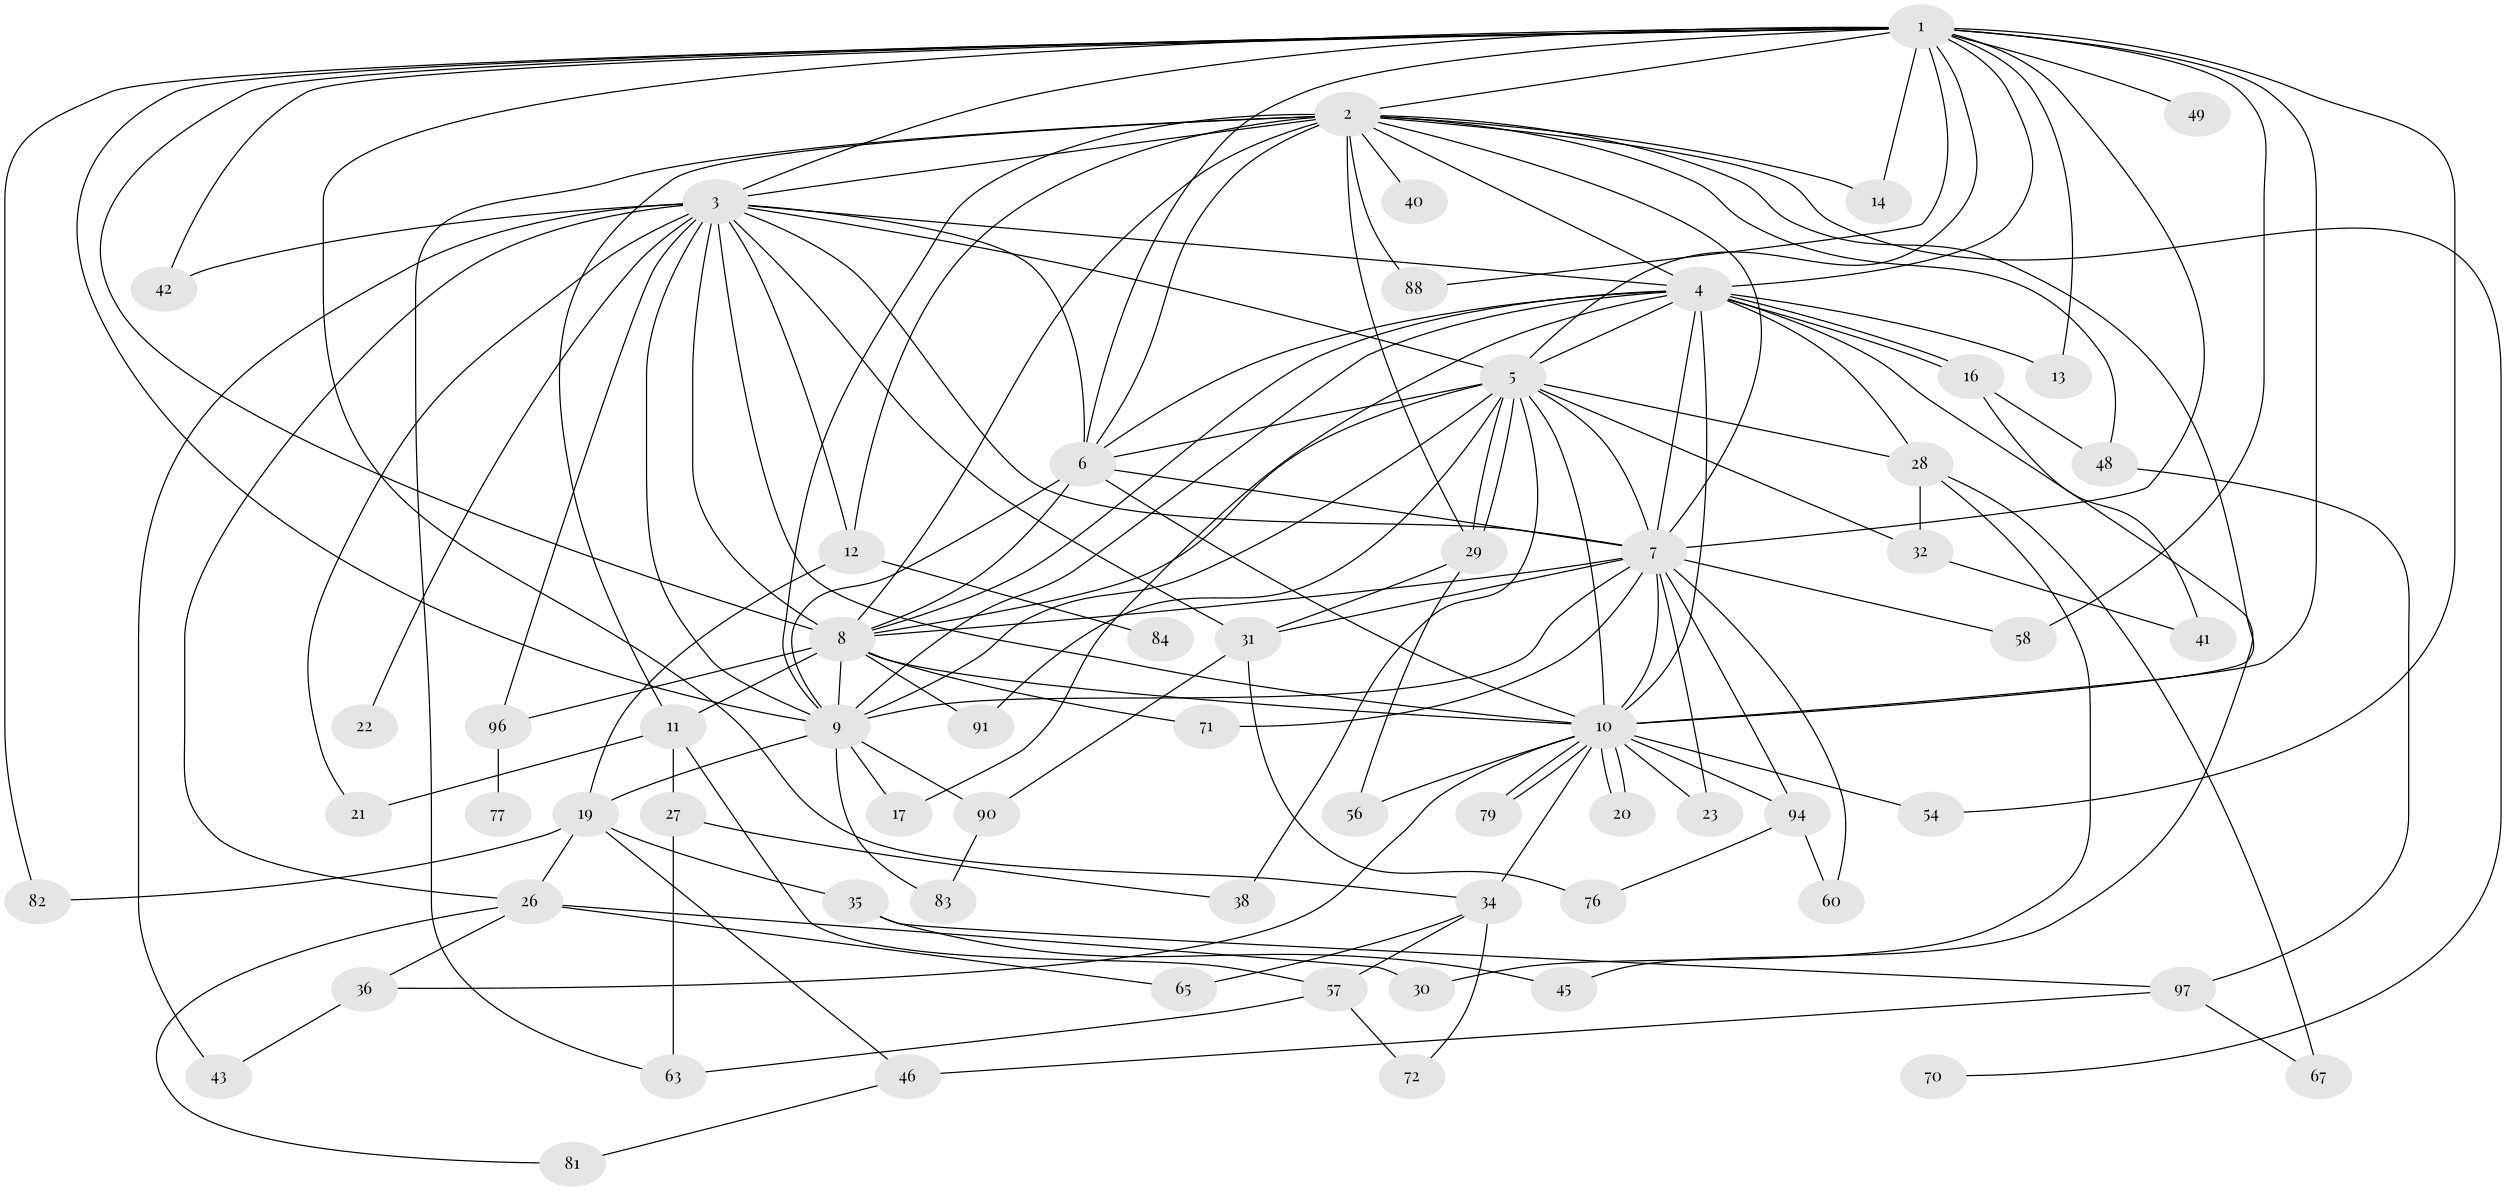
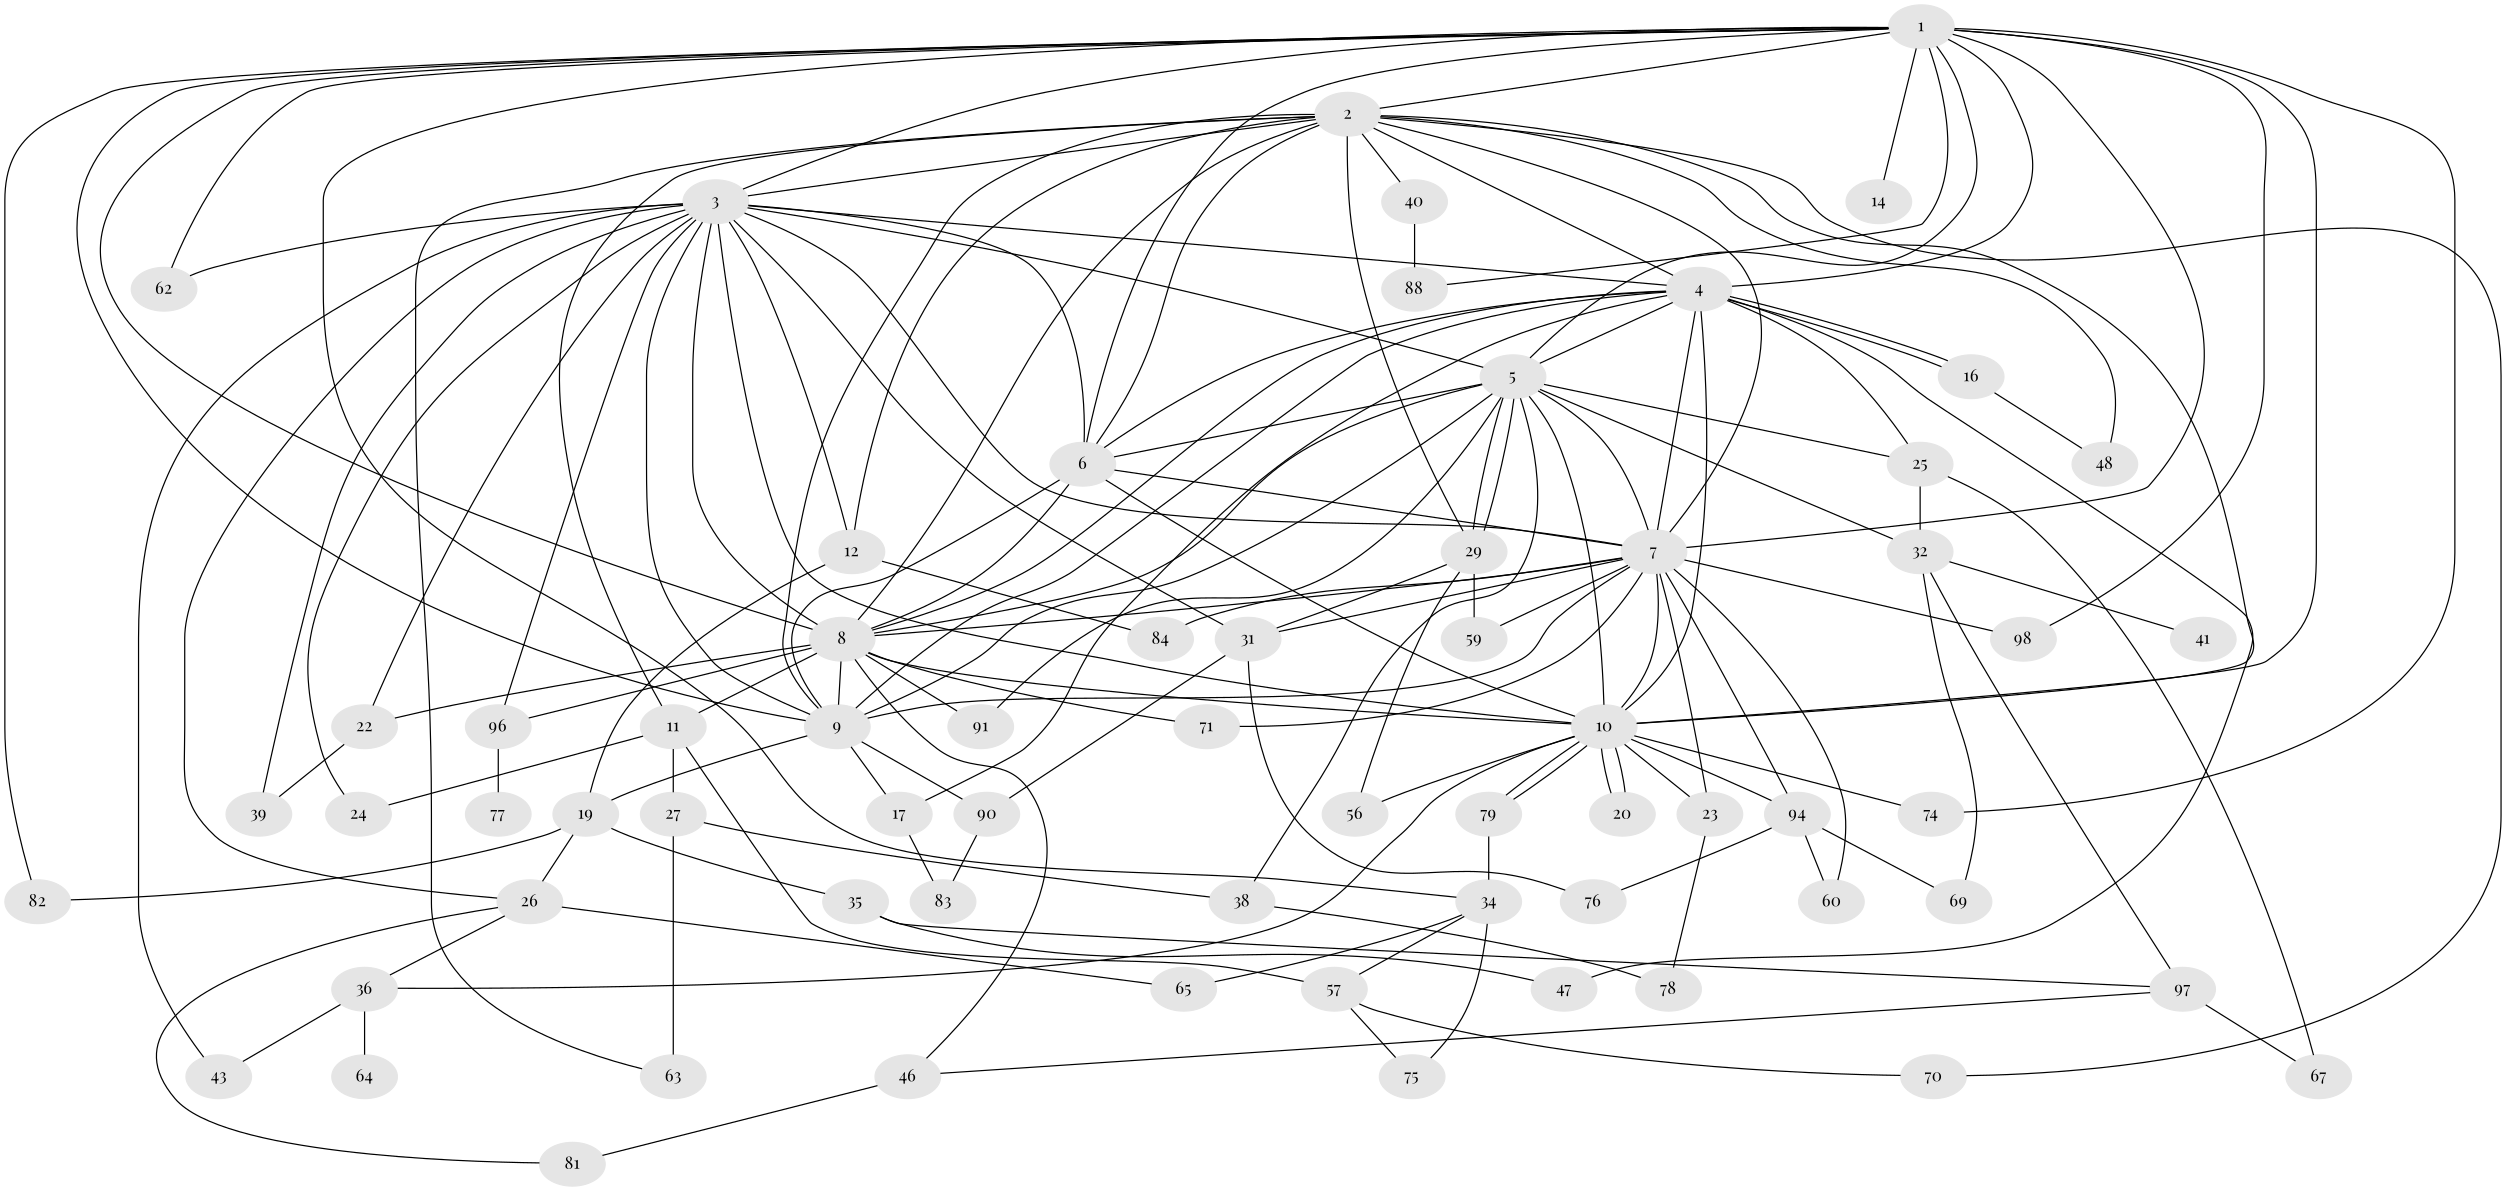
node "49": removed
edge "2" -- "14": removed
edge "2" -- "88": now "40" -- "88"
node "42": label "42" -> "62"
node "13": removed
node "28": label "28" -> "25"
edge "16" -- "41": removed
edge "7" -- "84": added
node "59": added
node "58": label "58" -> "98"
edge "48" -- "97": now "32" -- "97"
edge "8" -- "22": added
node "39": added
node "21": label "21" -> "24"
edge "10" -- "34": now "79" -- "34"
node "54": label "54" -> "74"
edge "9" -- "83": now "17" -- "83"
node "69": added
edge "19" -- "46": now "8" -- "46"
node "30": removed
node "45": label "45" -> "47"
node "78": added
edge "57" -- "63": now "57" -- "70"
node "64": added
node "72": label "72" -> "75"
